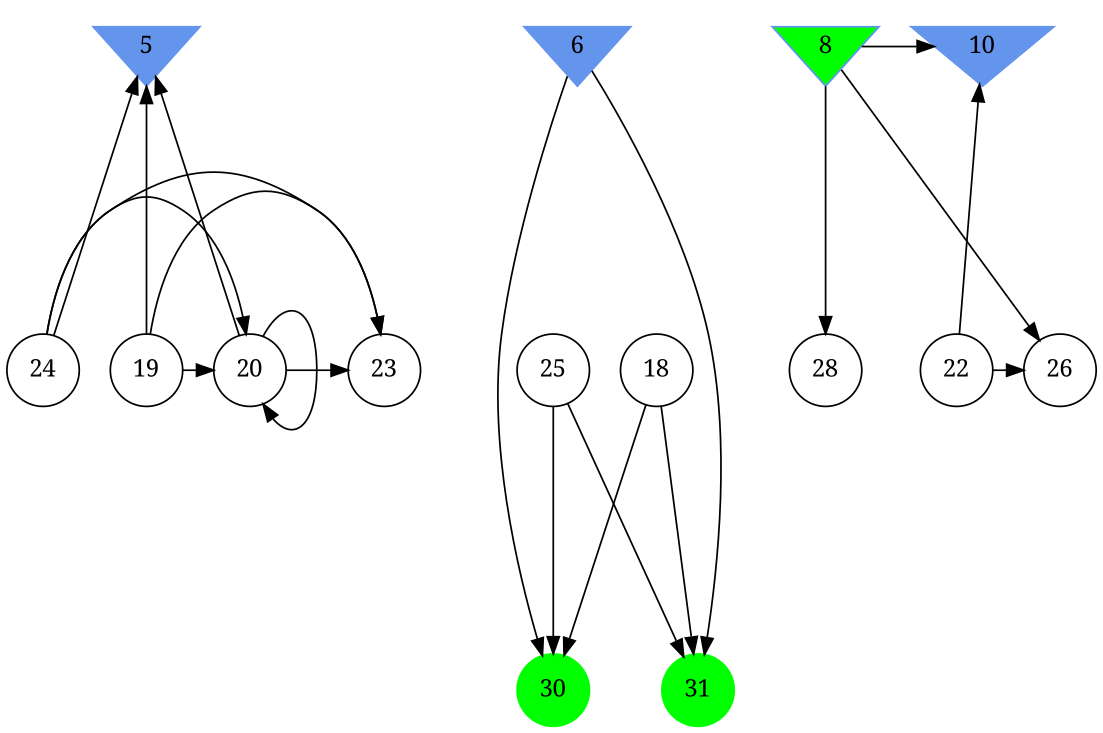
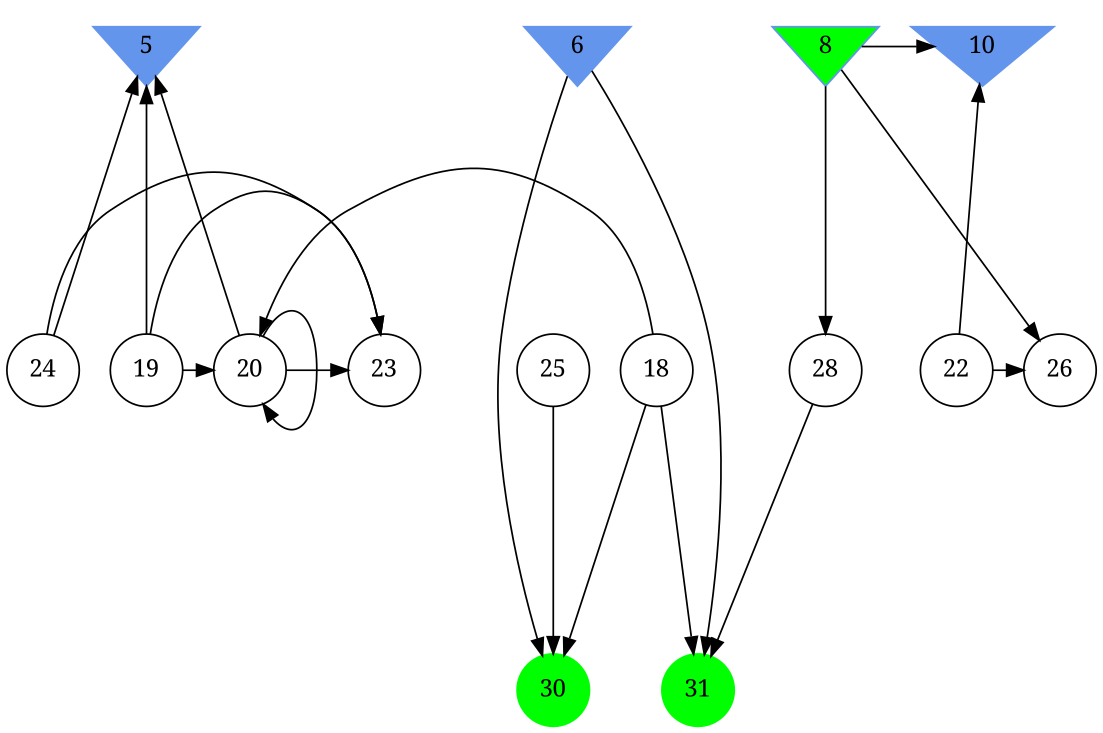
edge "24" -> "20": now "18" -> "20"
edge "25" -> "31": now "28" -> "31"
